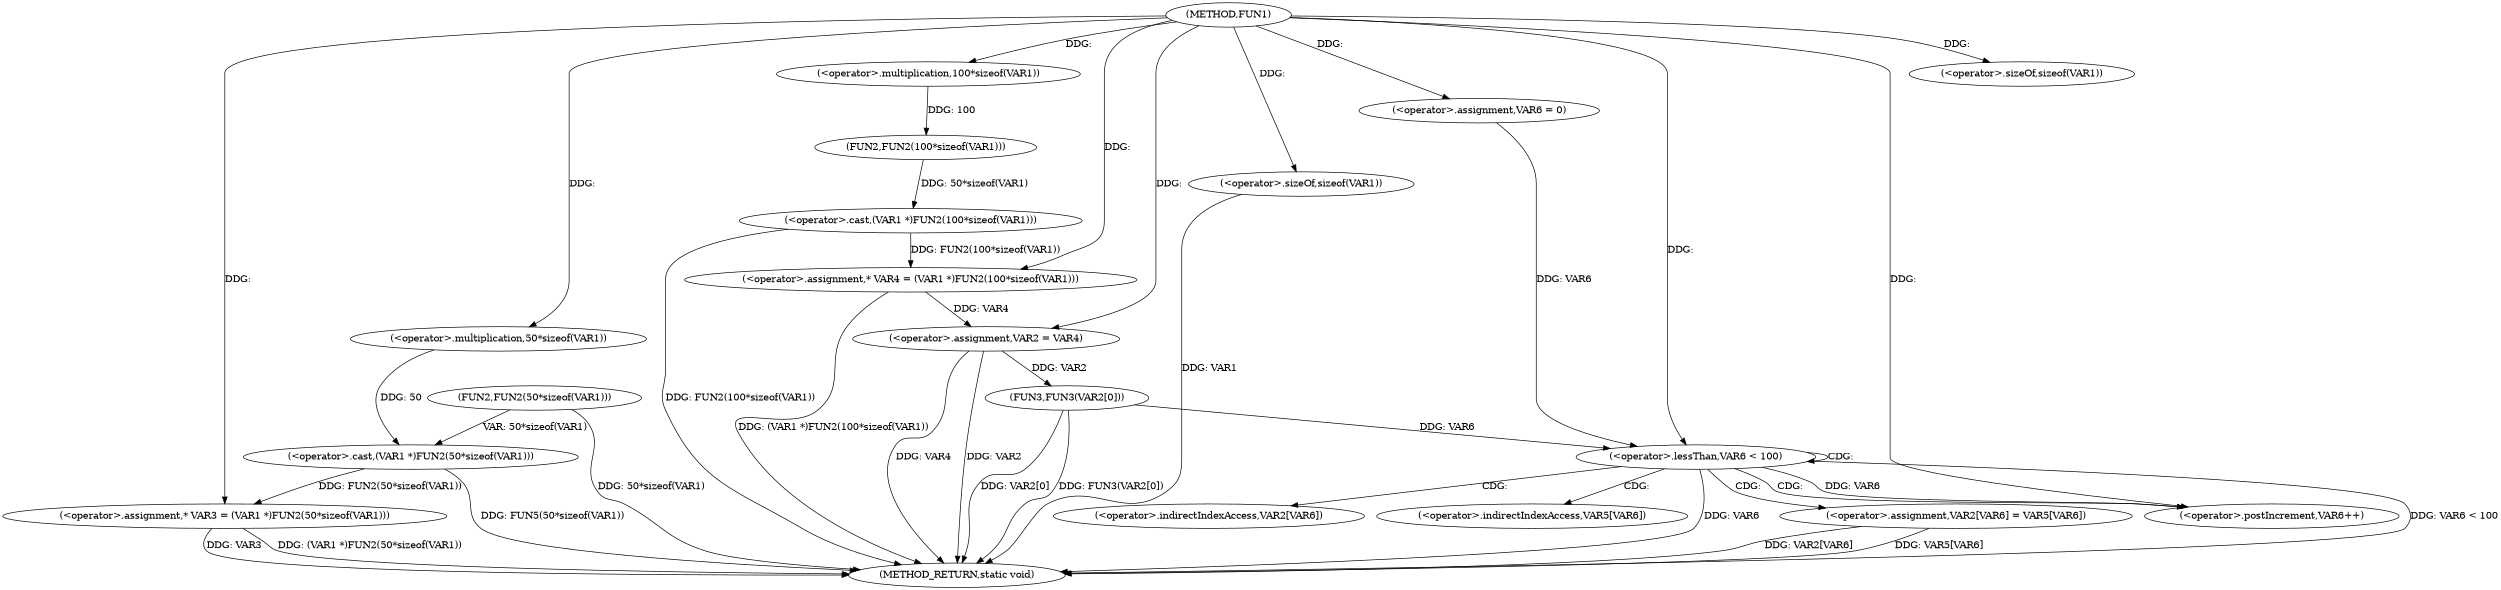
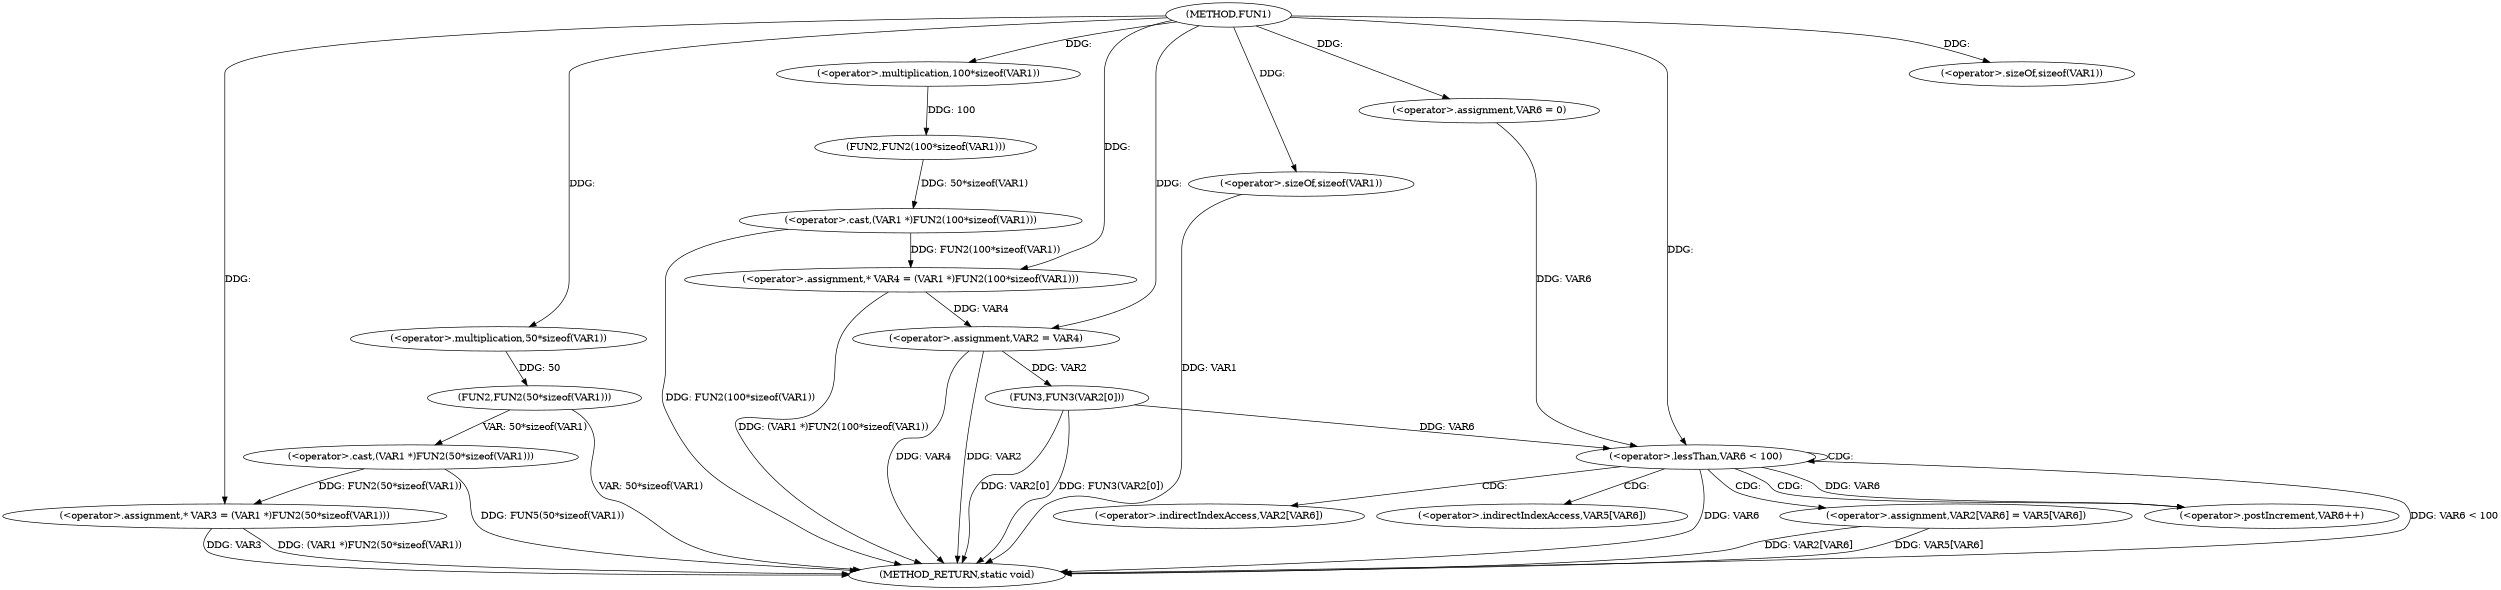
edge "(METHOD,FUN1)" -> "(<operator>.postIncrement,VAR6++)": removed, label "DDG:"
edge "(<operator>.multiplication,50*sizeof(VAR1))" -> "(<operator>.cast,(VAR1 *)FUN2(50*sizeof(VAR1)))": now "(<operator>.multiplication,50*sizeof(VAR1))" -> "(FUN2,FUN2(50*sizeof(VAR1)))"
edge "(FUN2,FUN2(50*sizeof(VAR1)))" -> "(METHOD_RETURN,static void)": label "DDG: 50*sizeof(VAR1)" -> "VAR: 50*sizeof(VAR1)"
